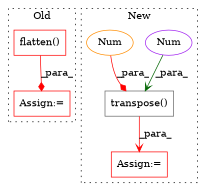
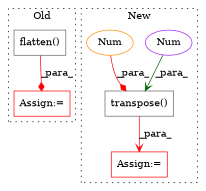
node "flatten()": color red -> gray40
